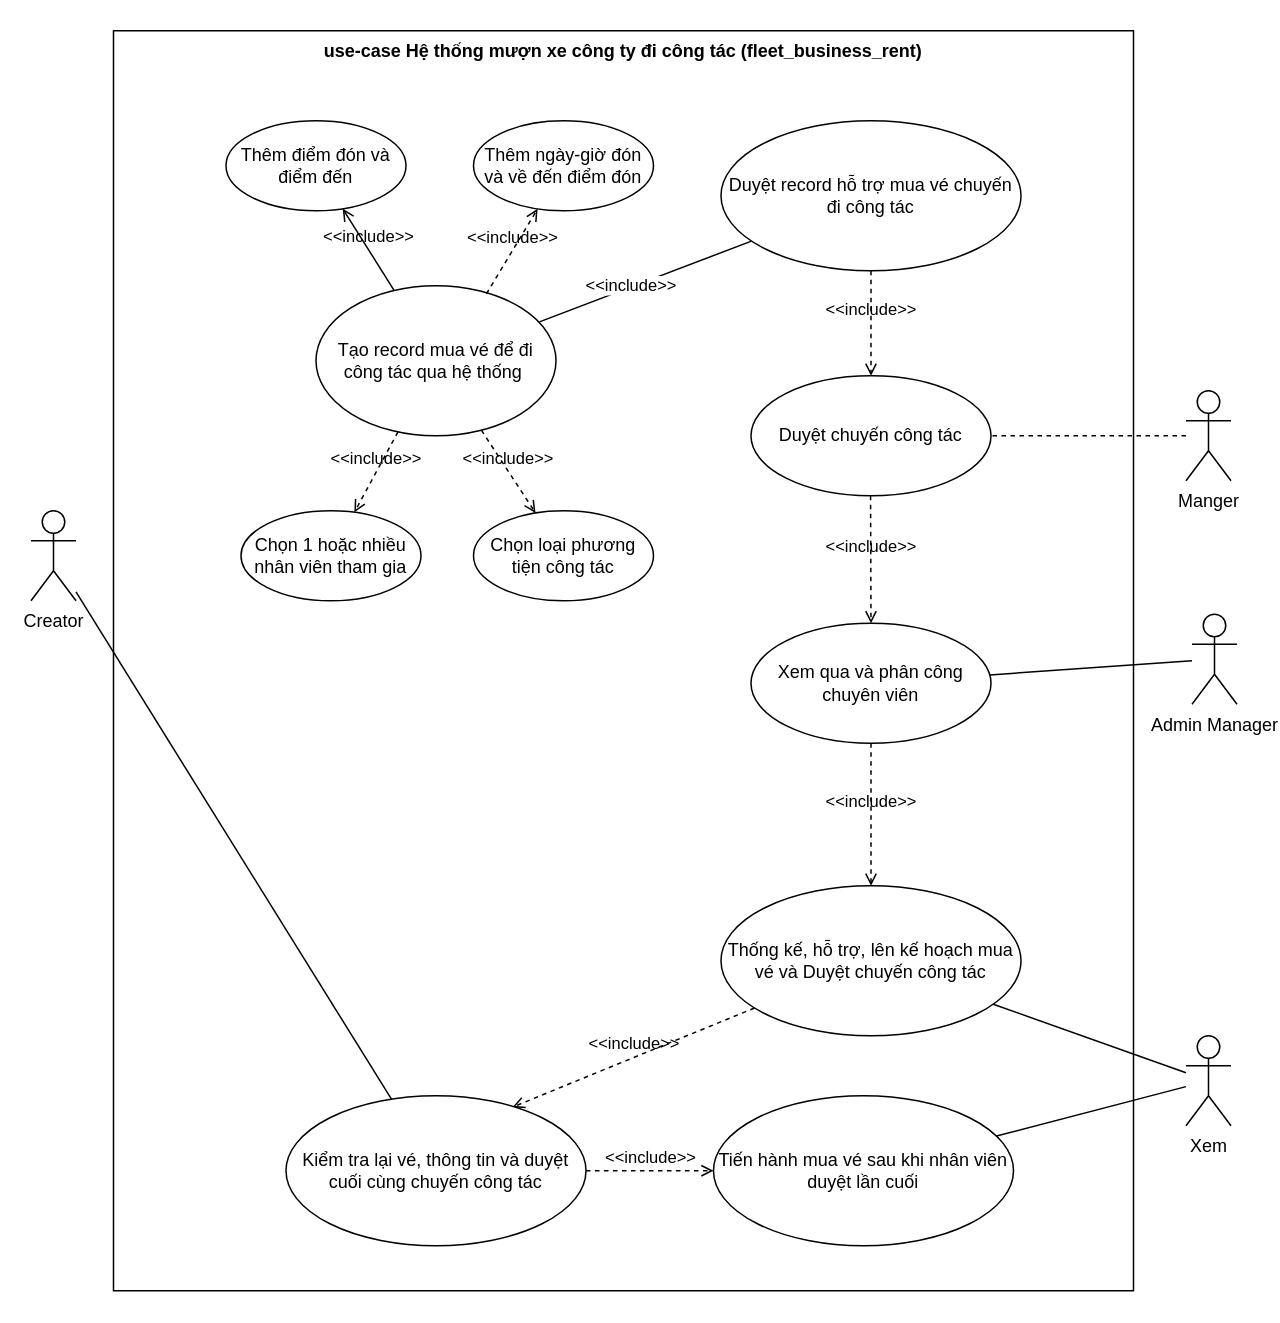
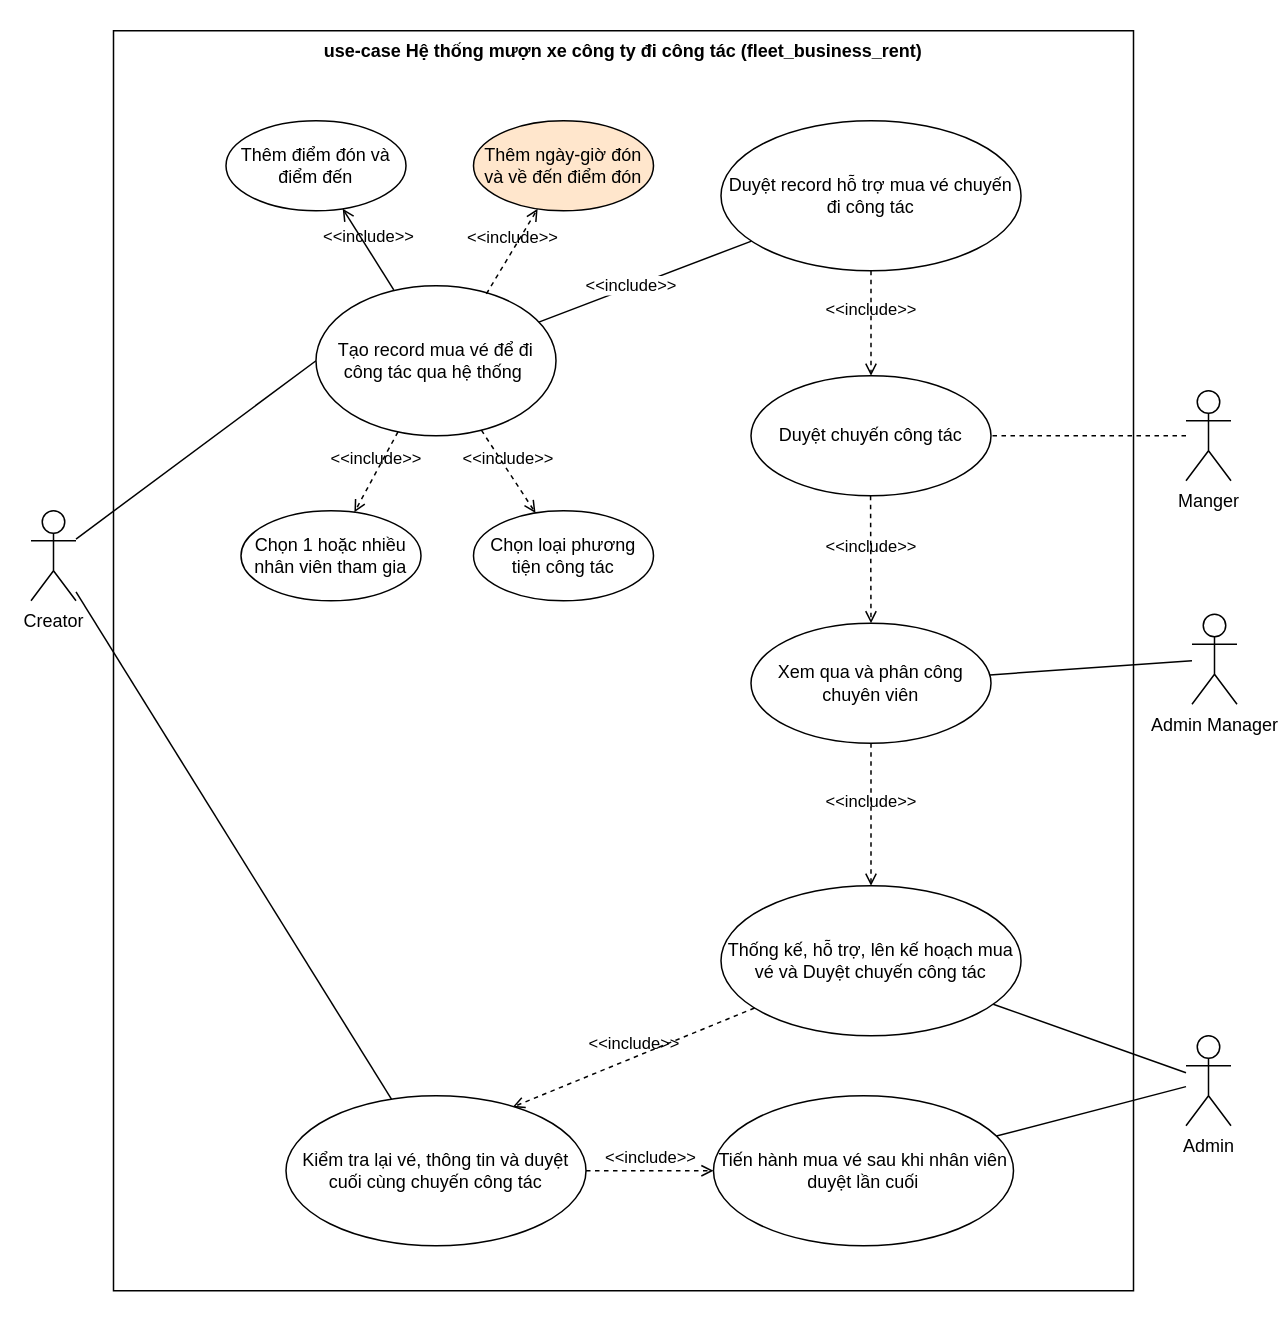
node "Thêm ngày-giờ đón và về đến điểm đón": fillcolor #ffffff -> #ffe6cc
edge "Tạo record mua vé để đi công tác qua hệ thống" -- "Creator": added
node "Xem": label "Xem" -> "Admin"
